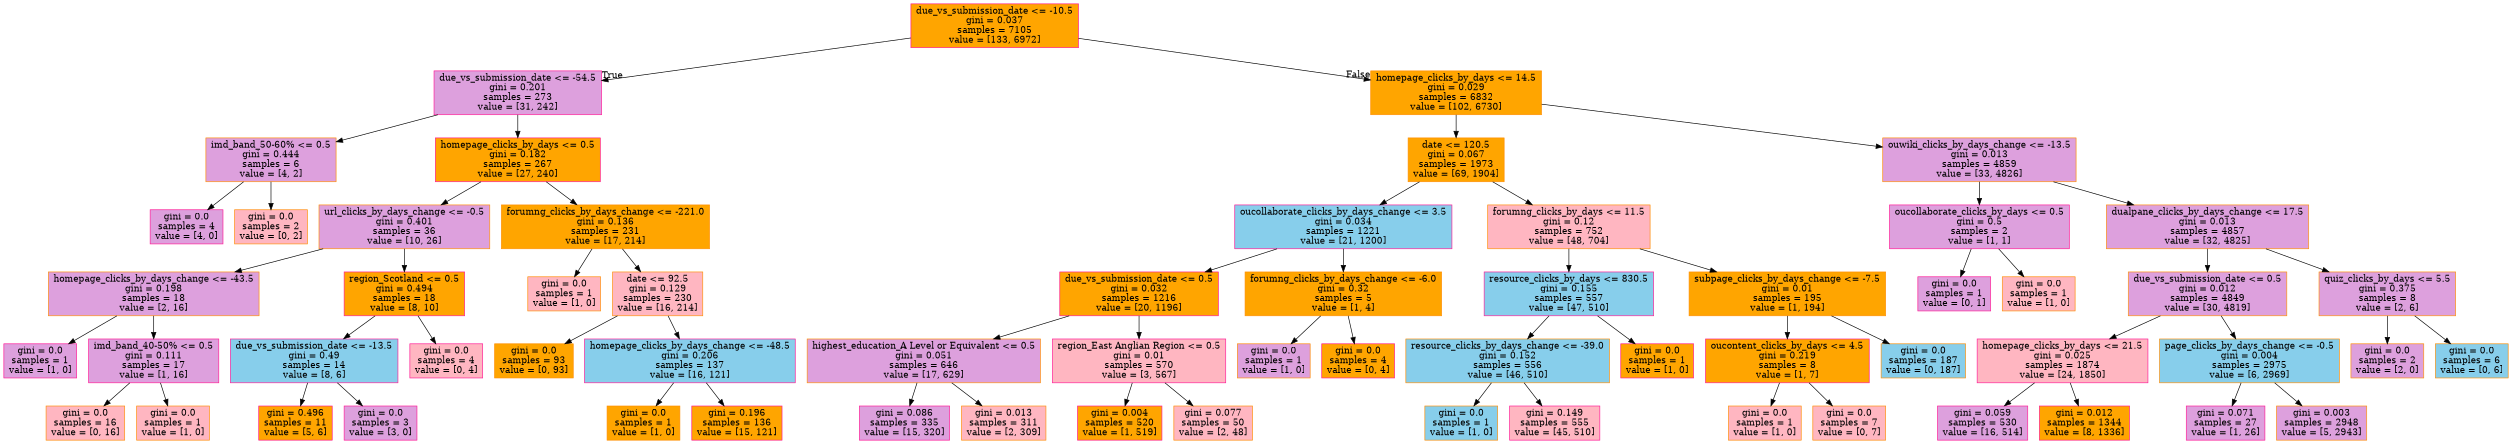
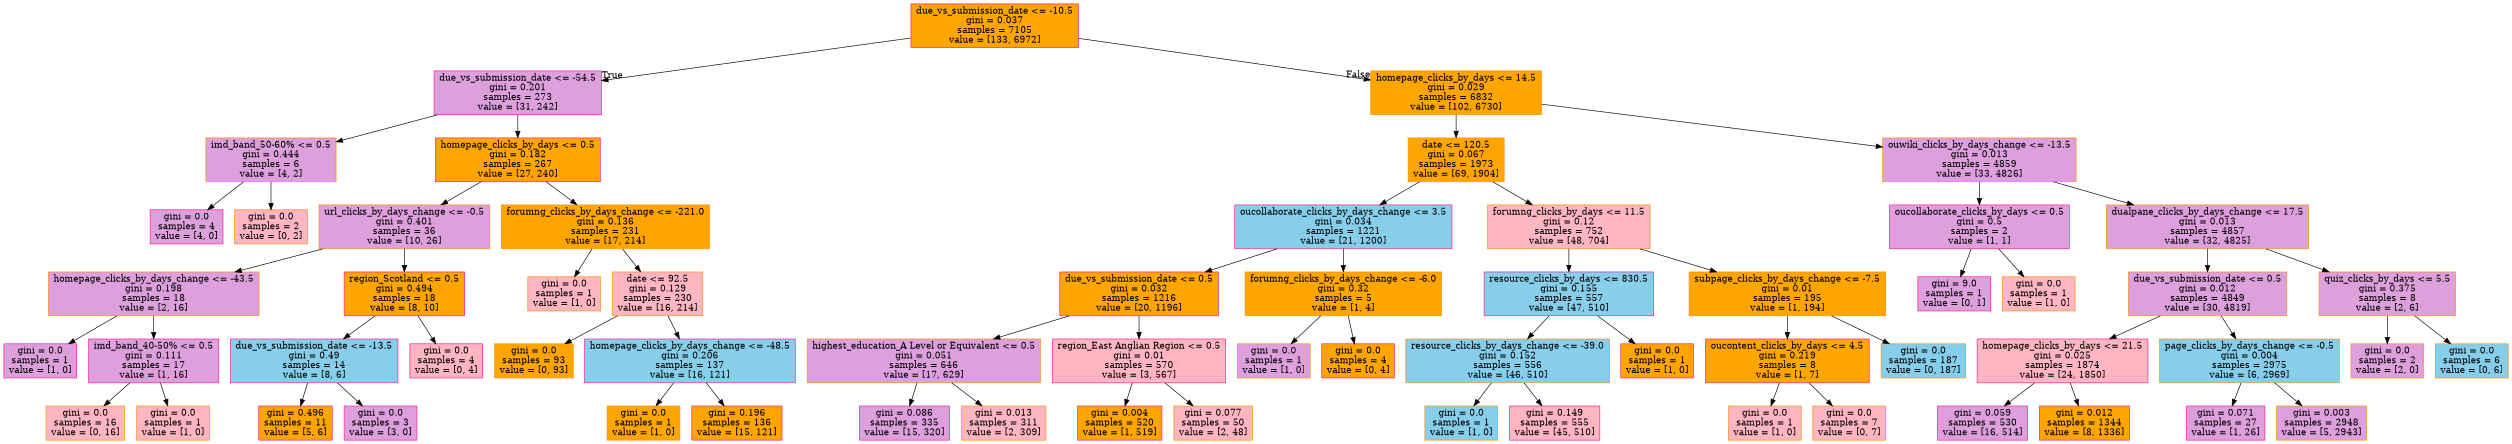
node "gini = 0.0 samples = 1 value = [0, 1]": label "gini = 0.0 samples = 1 value = [0, 1]" -> "gini = 9.0 samples = 1 value = [0, 1]"
